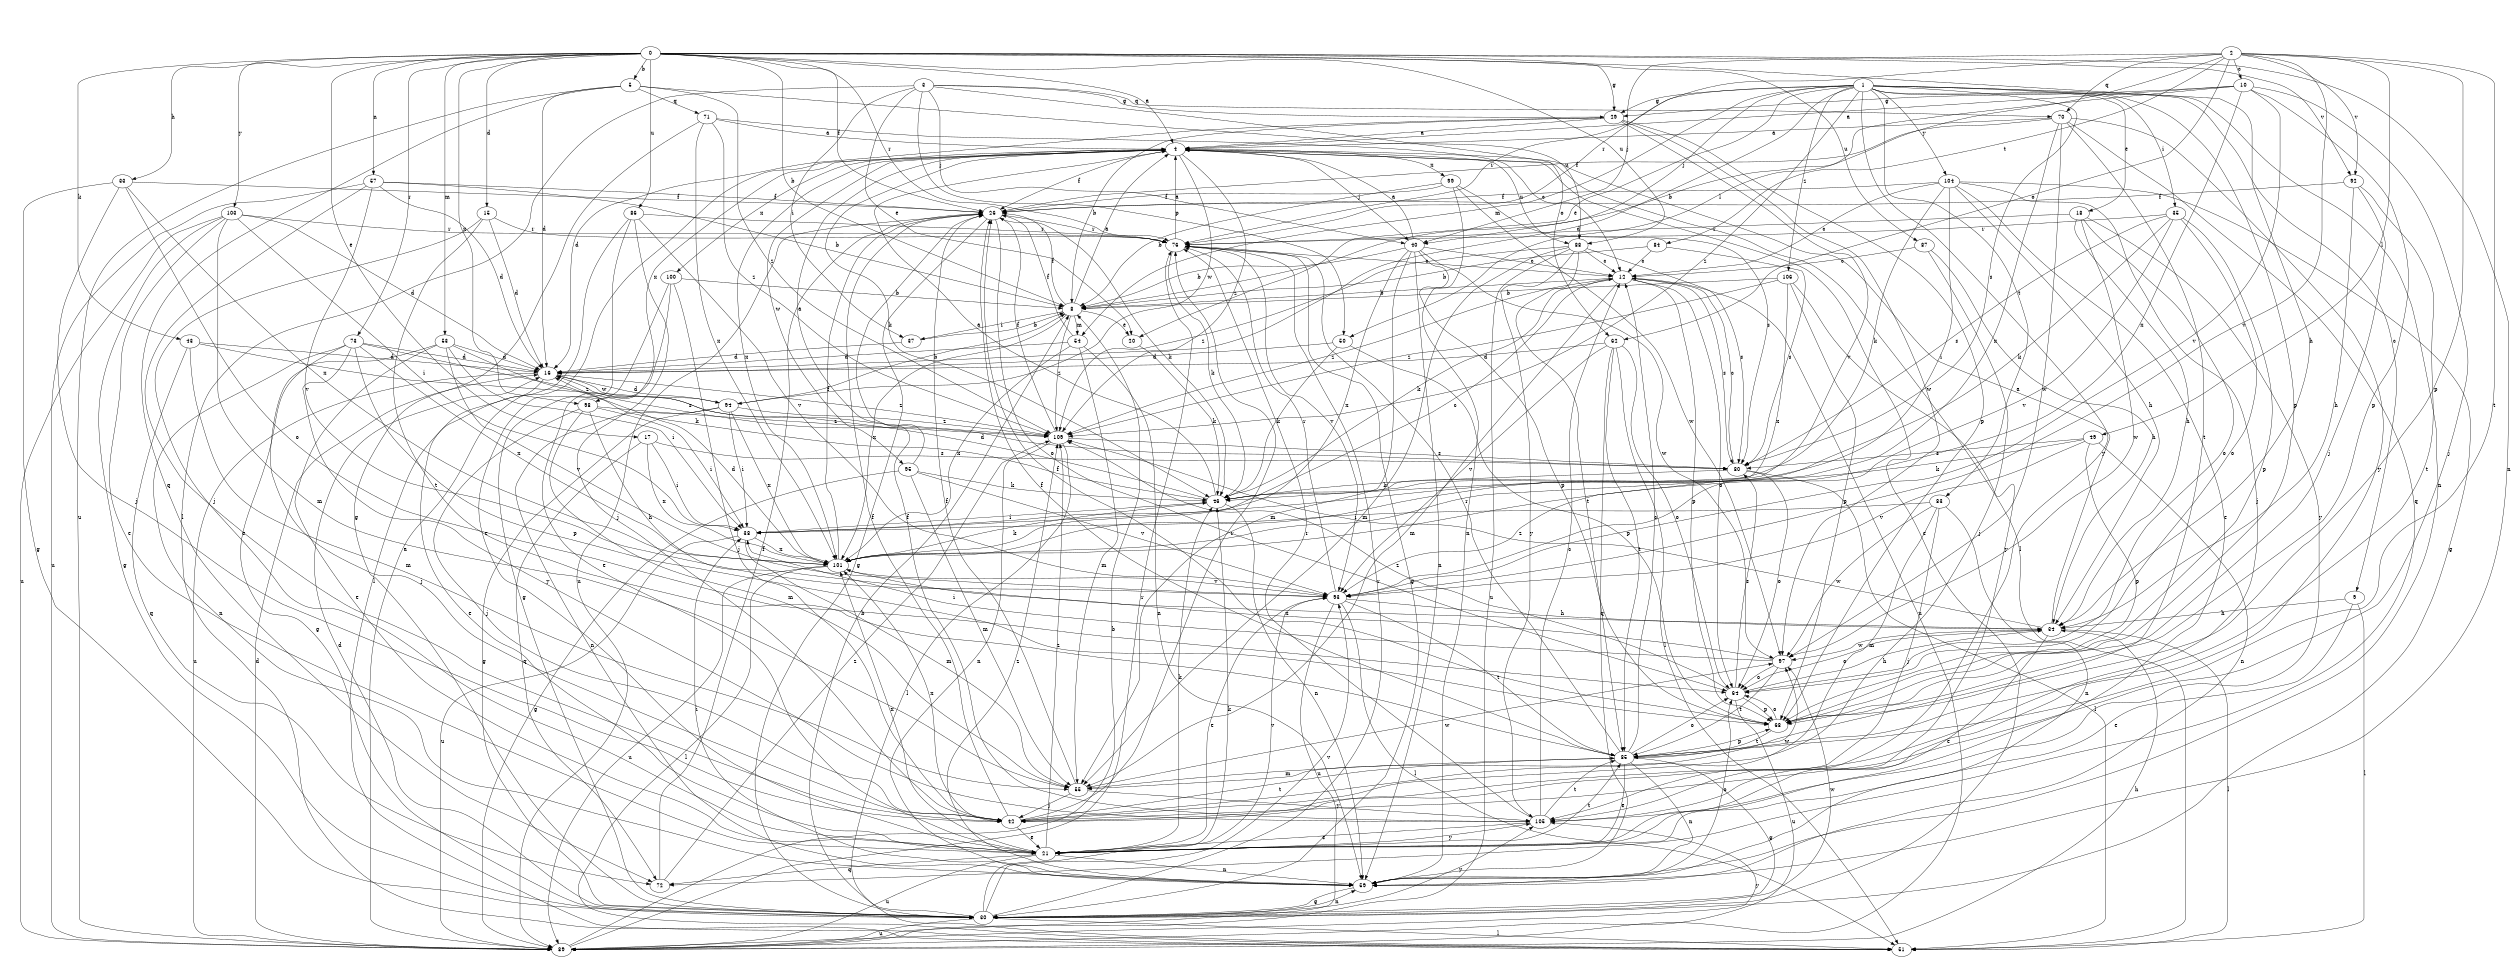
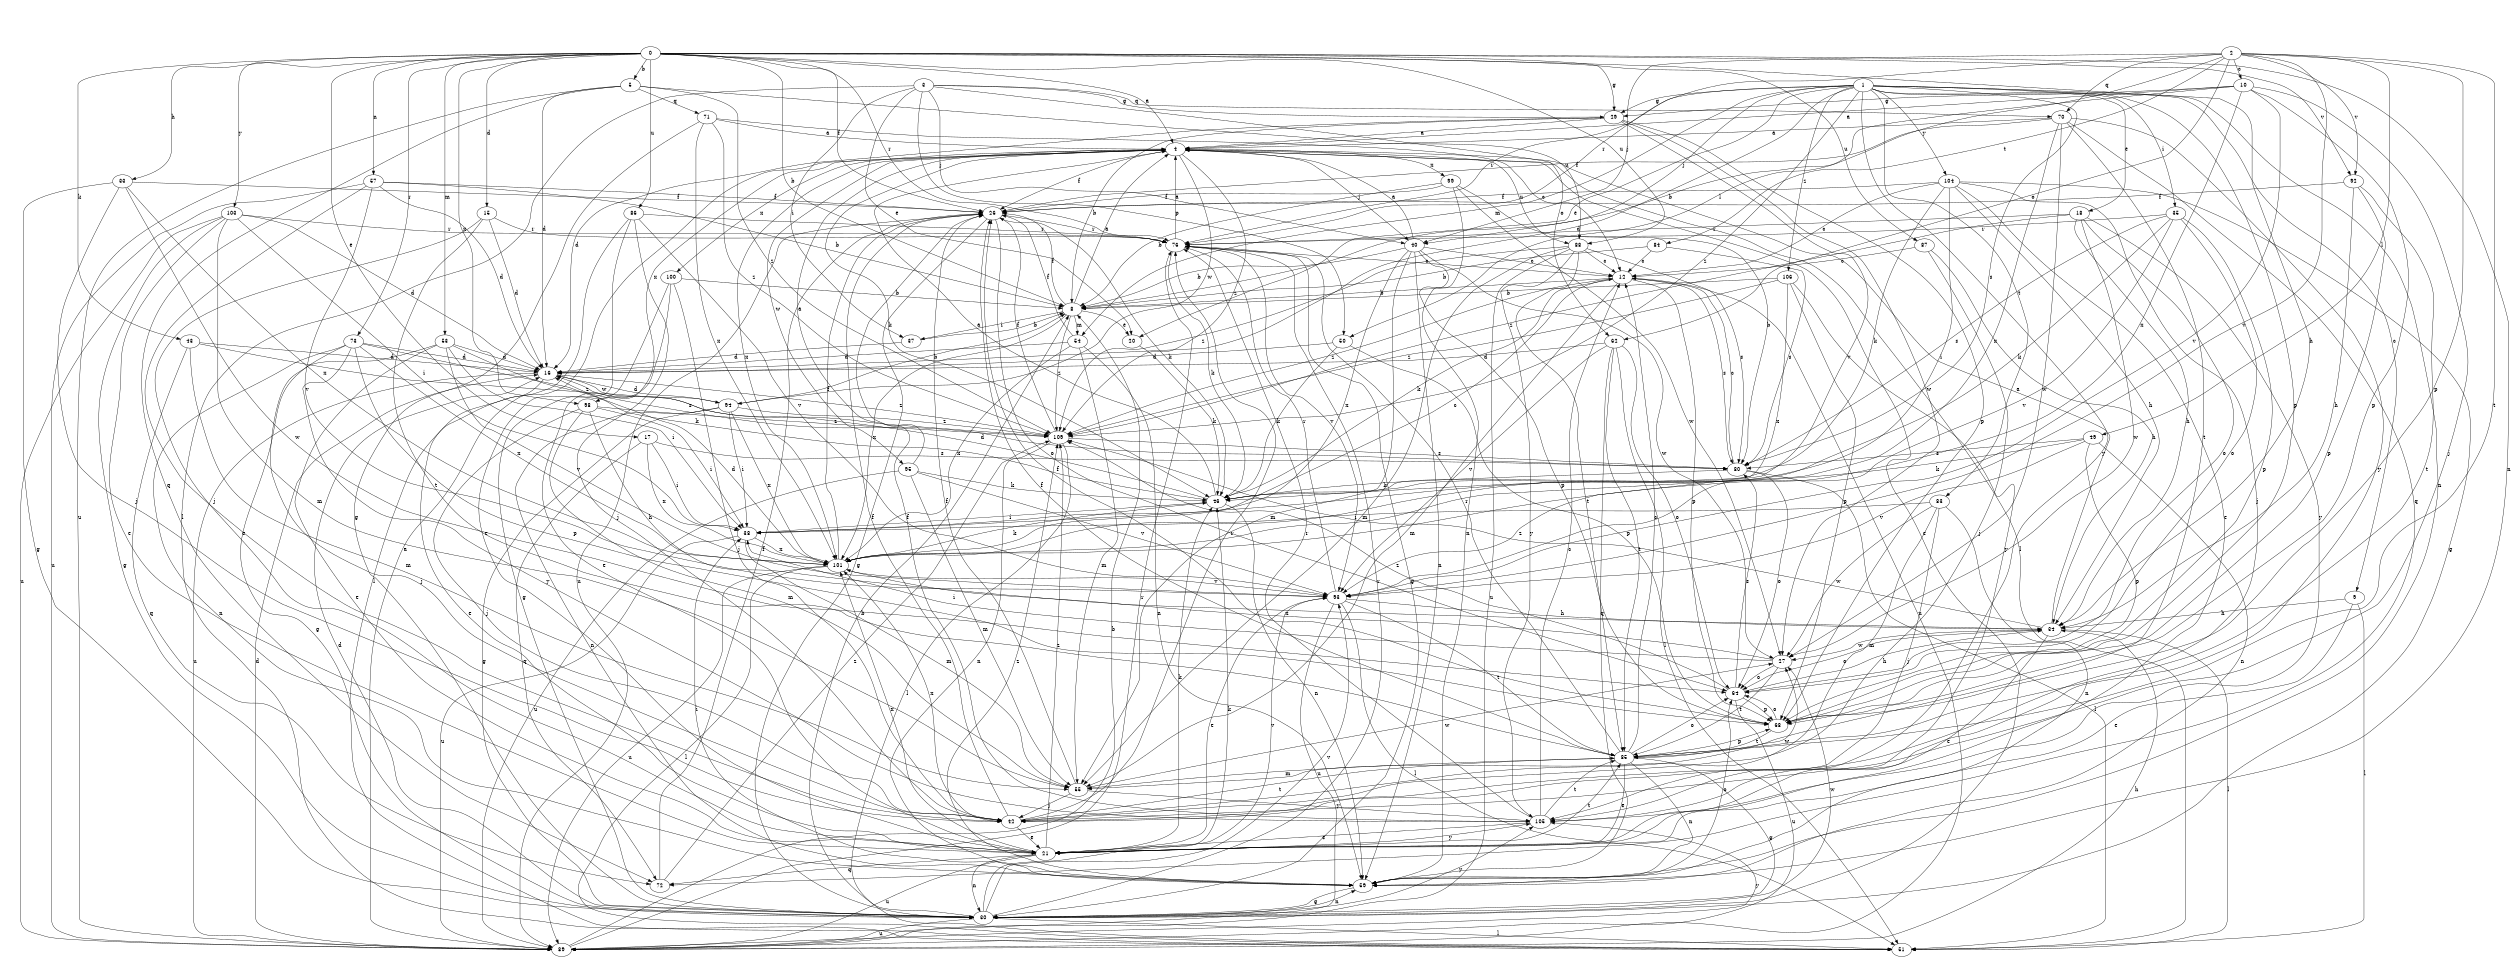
edge "18" -> "109": added, label "z"
edge "99" -> "80": label "s" -> "b"
edge "33" -> "64": label "o" -> "w"
edge "92" -> "68": label "j" -> "p"
edge "12" -> "64": removed, label "o"
node "97": label "97" -> "27"
edge "95" -> "89": label "g" -> "u"
edge "21" -> "59": now "21" -> "30"
